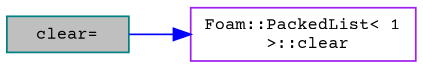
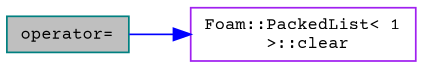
node "clear=": label "clear=" -> "operator="
